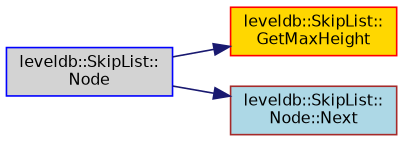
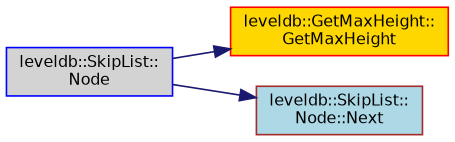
node "leveldb::SkipList:: GetMaxHeight": label "leveldb::SkipList:: GetMaxHeight" -> "leveldb::GetMaxHeight:: GetMaxHeight"
